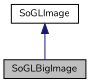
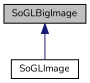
edge "SoGLBigImage" -> "SoGLImage": reversed
